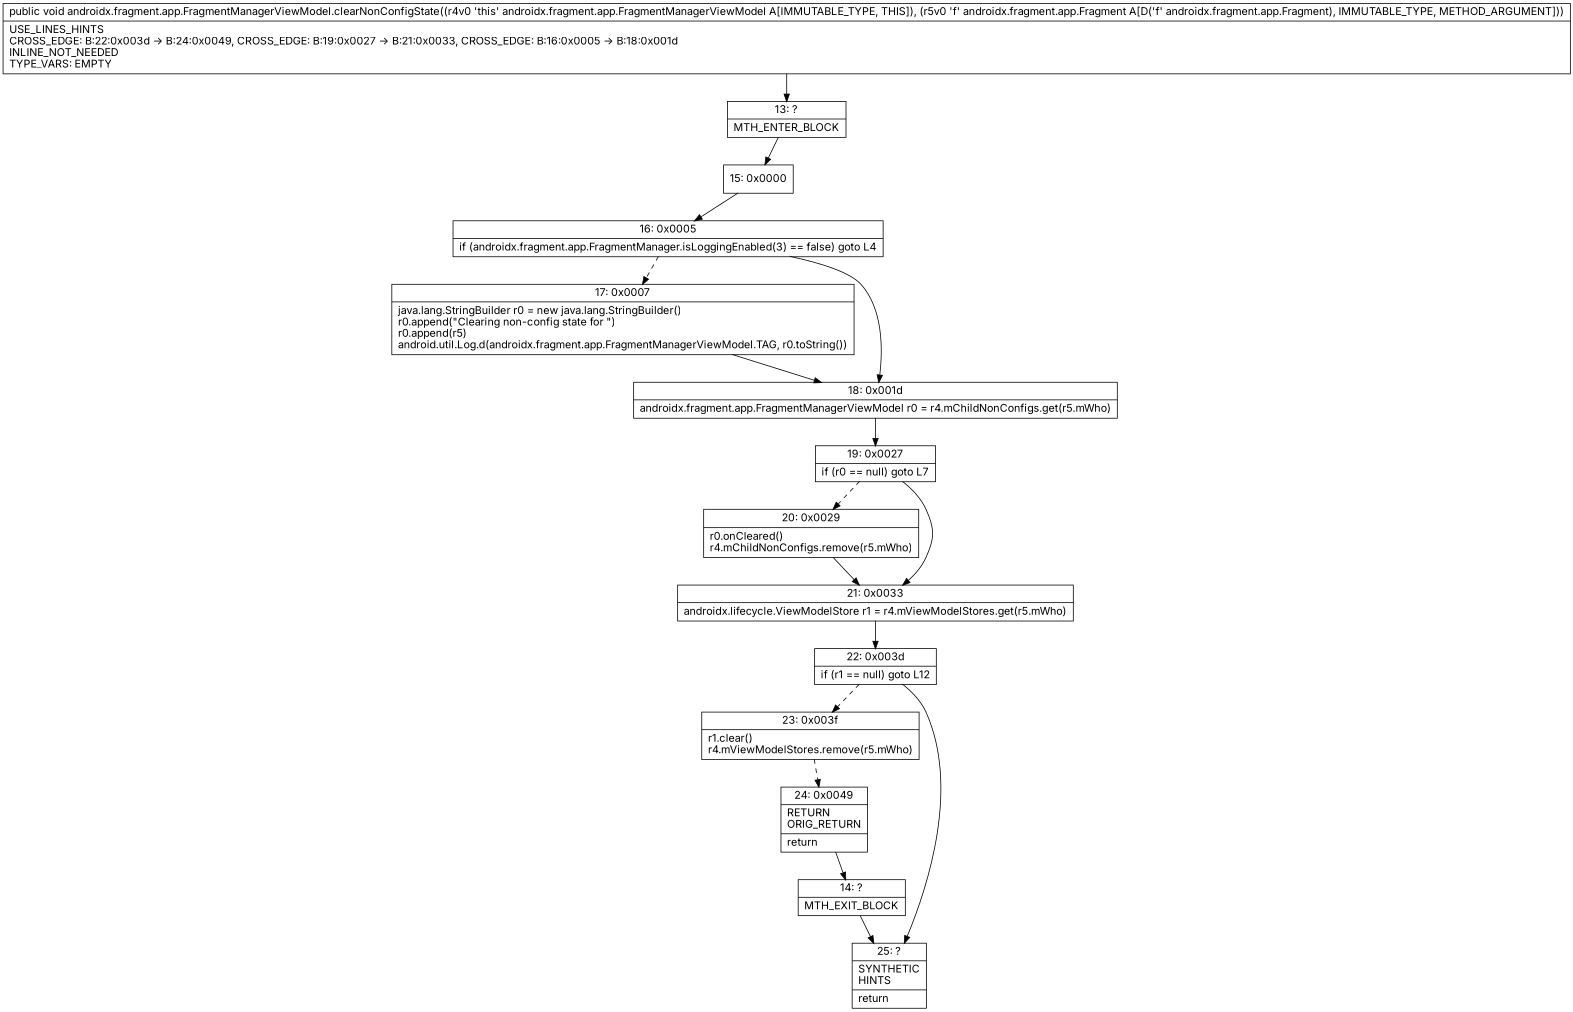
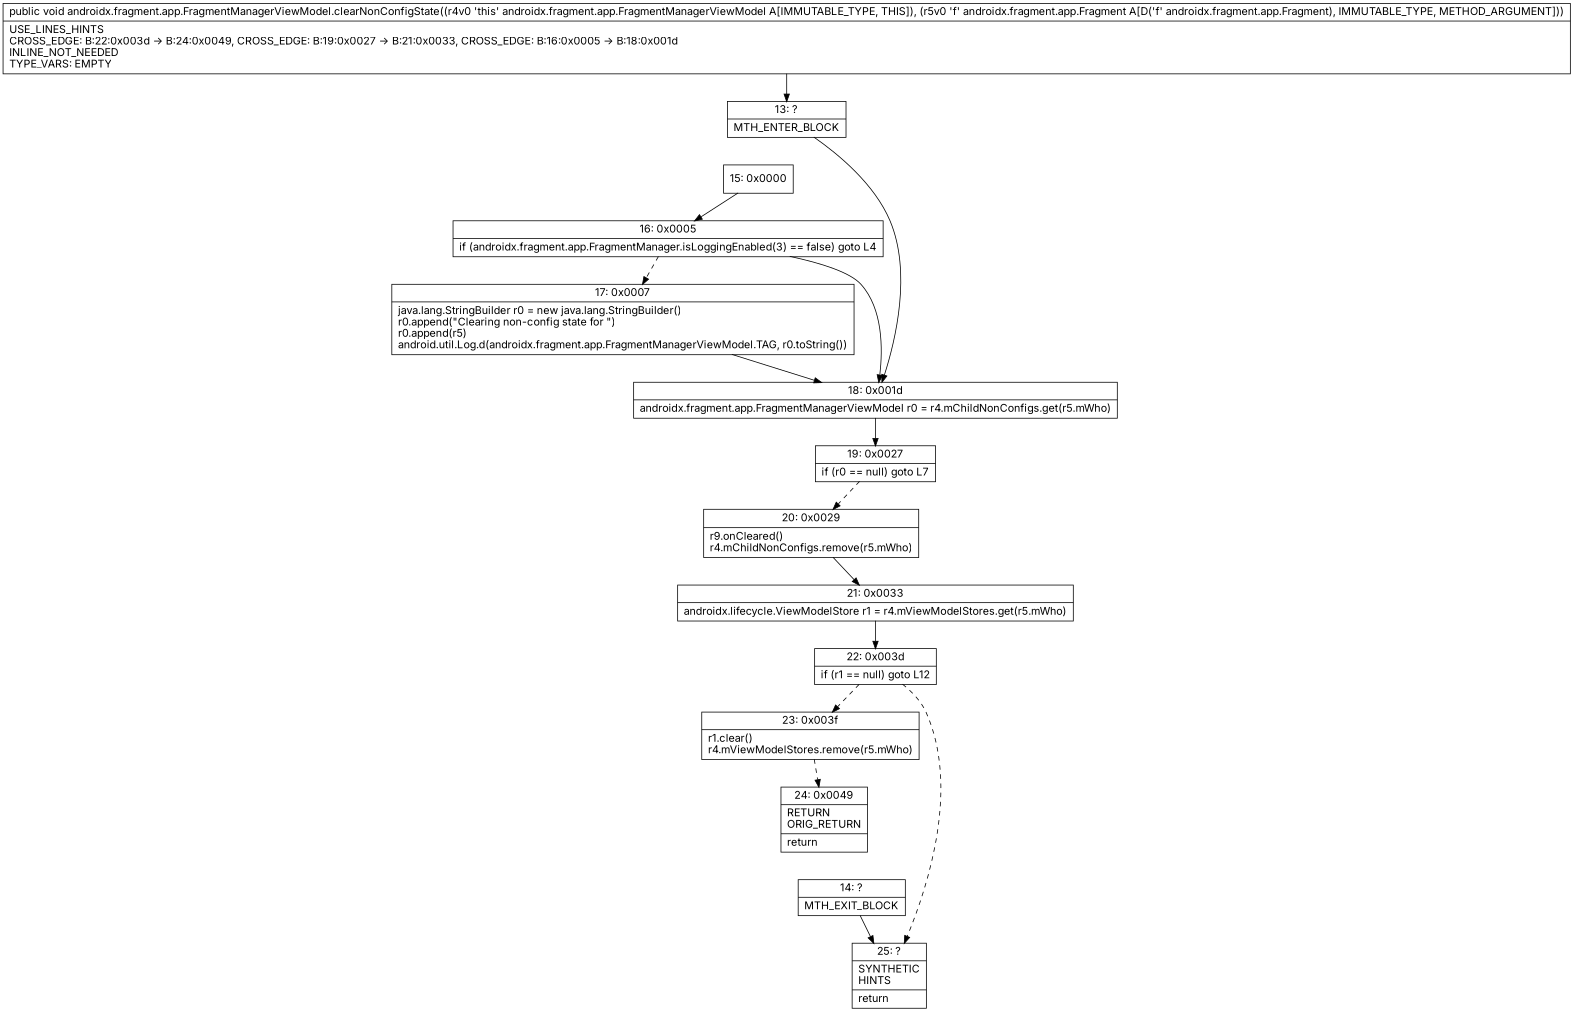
edge "13: ?" -> "15: 0x0000": now "13: ?" -> "18: 0x001d"
edge "19: 0x0027" -> "21: 0x0033": removed
node "20: 0x0029": text "r0.onCleared()" -> "r9.onCleared()"
edge "22: 0x003d" -> "25: ?": style solid -> dashed
edge "24: 0x0049" -> "14: ?": removed
